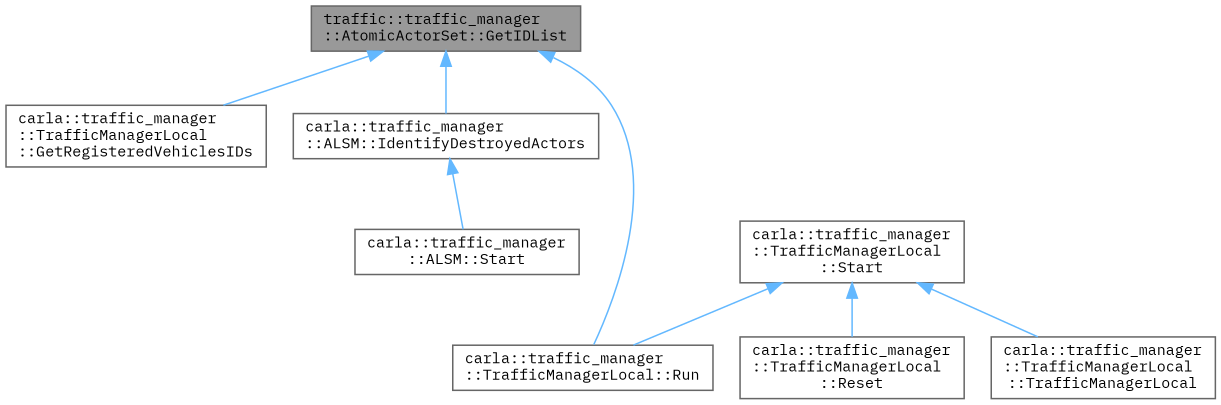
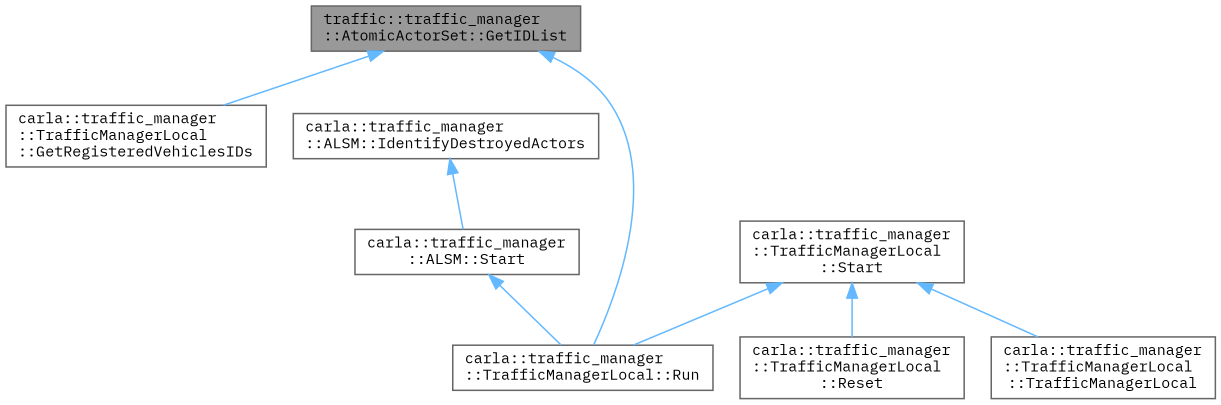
edge "carla::traffic_manager ::ALSM::IdentifyDestroyedActors" -> "traffic::traffic_manager ::AtomicActorSet::GetIDList": removed
edge "carla::traffic_manager ::TrafficManagerLocal::Run" -> "carla::traffic_manager ::ALSM::Start": added
